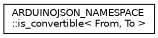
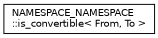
node "ARDUINOJSON_NAMESPACE ::is_convertible< From, To >": label "ARDUINOJSON_NAMESPACE ::is_convertible< From, To >" -> "NAMESPACE_NAMESPACE ::is_convertible< From, To >"
